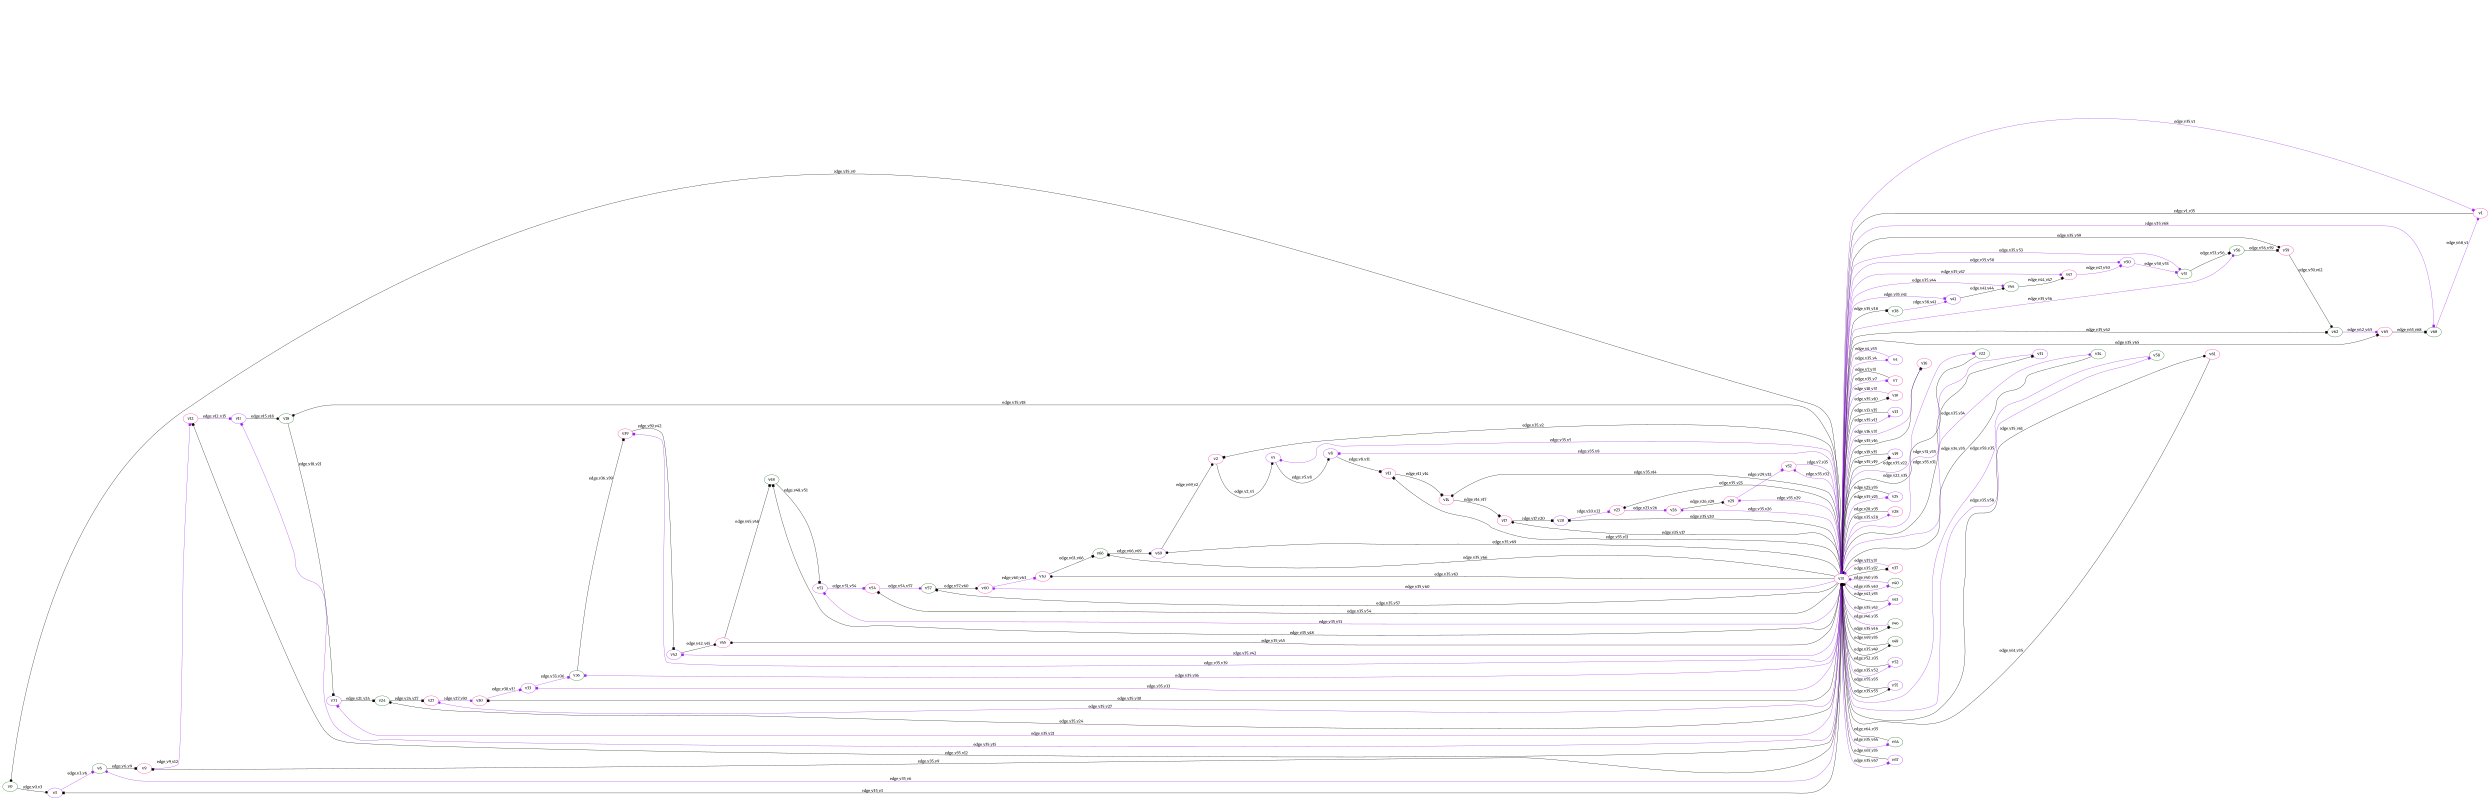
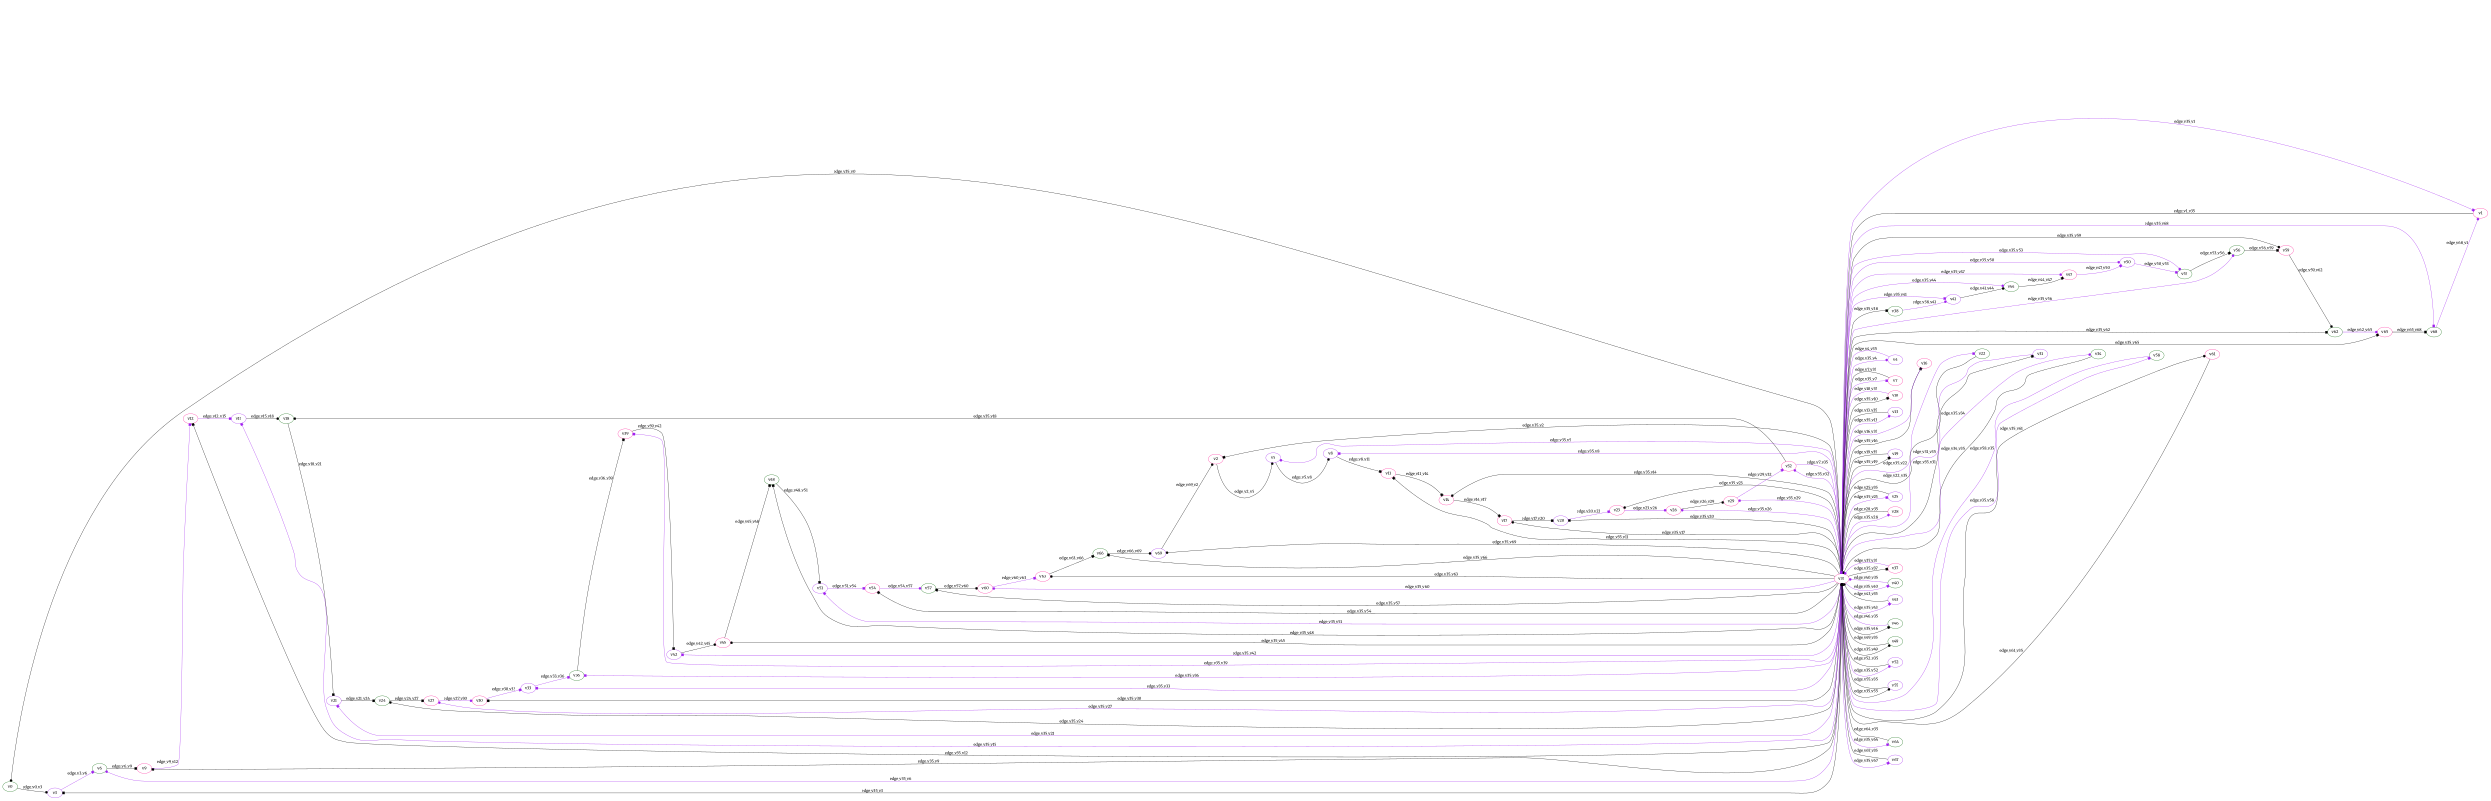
edge "v35" -> "v18": now "v32" -> "v18"
node "v71": label "v71" -> "v21"
